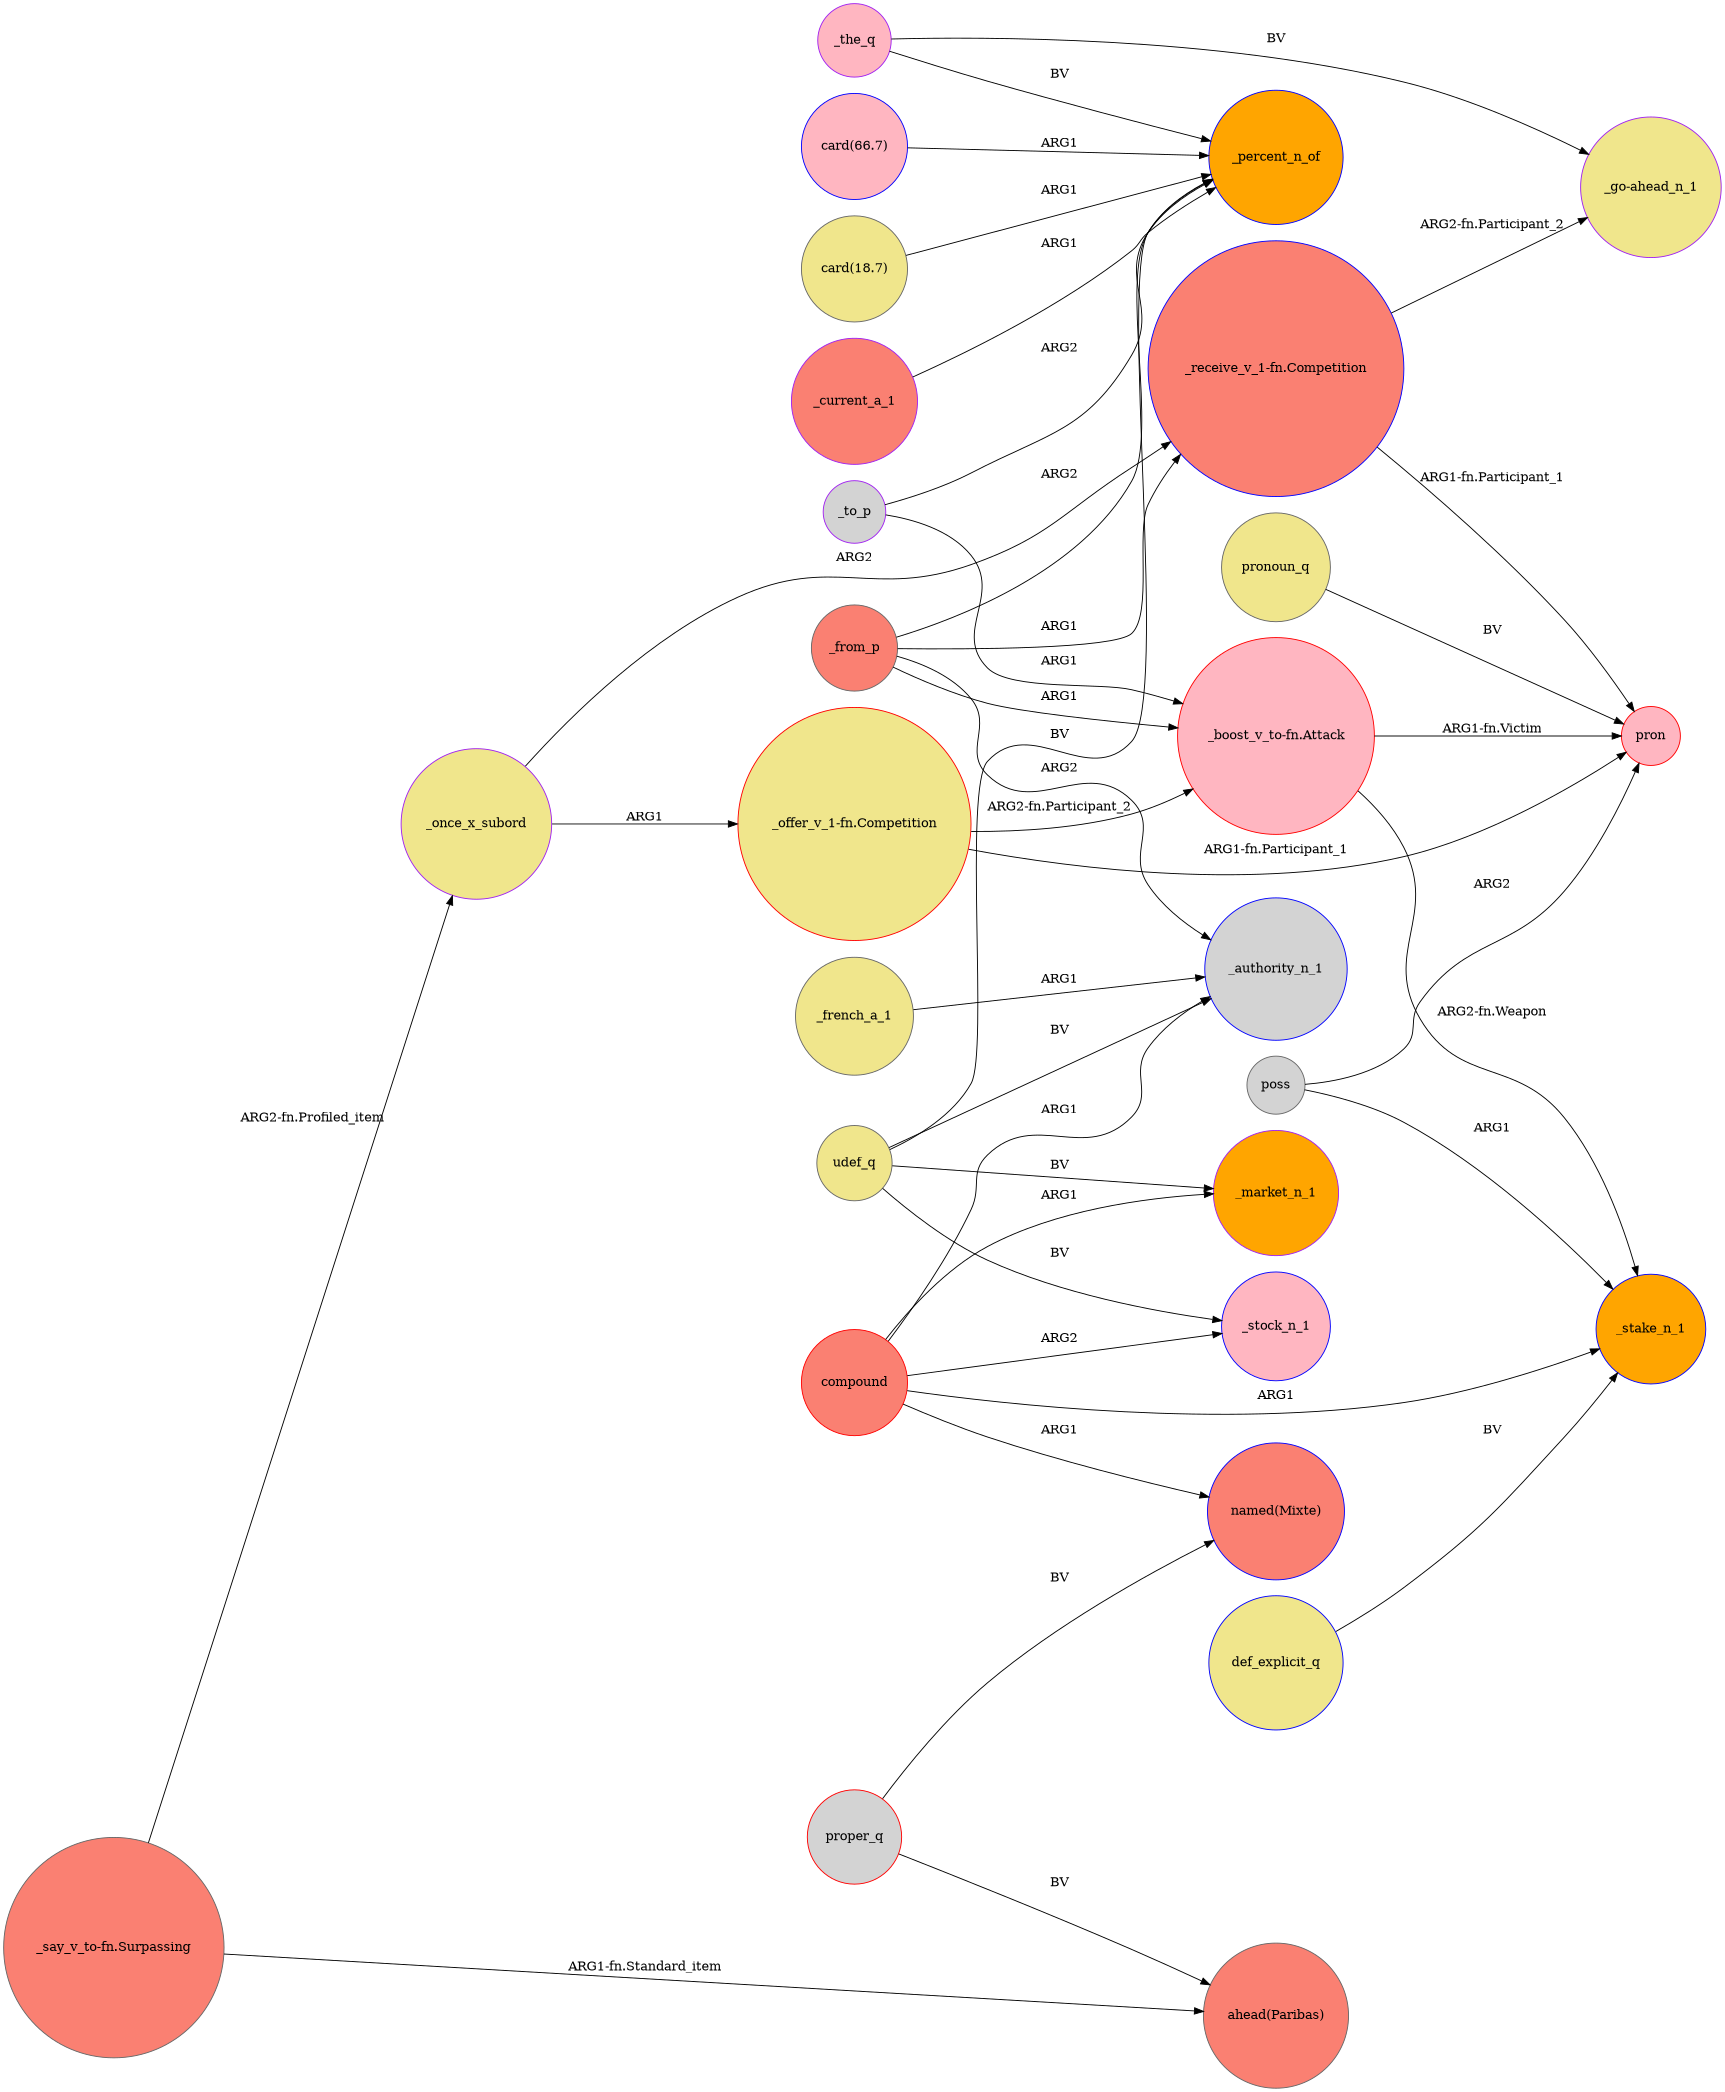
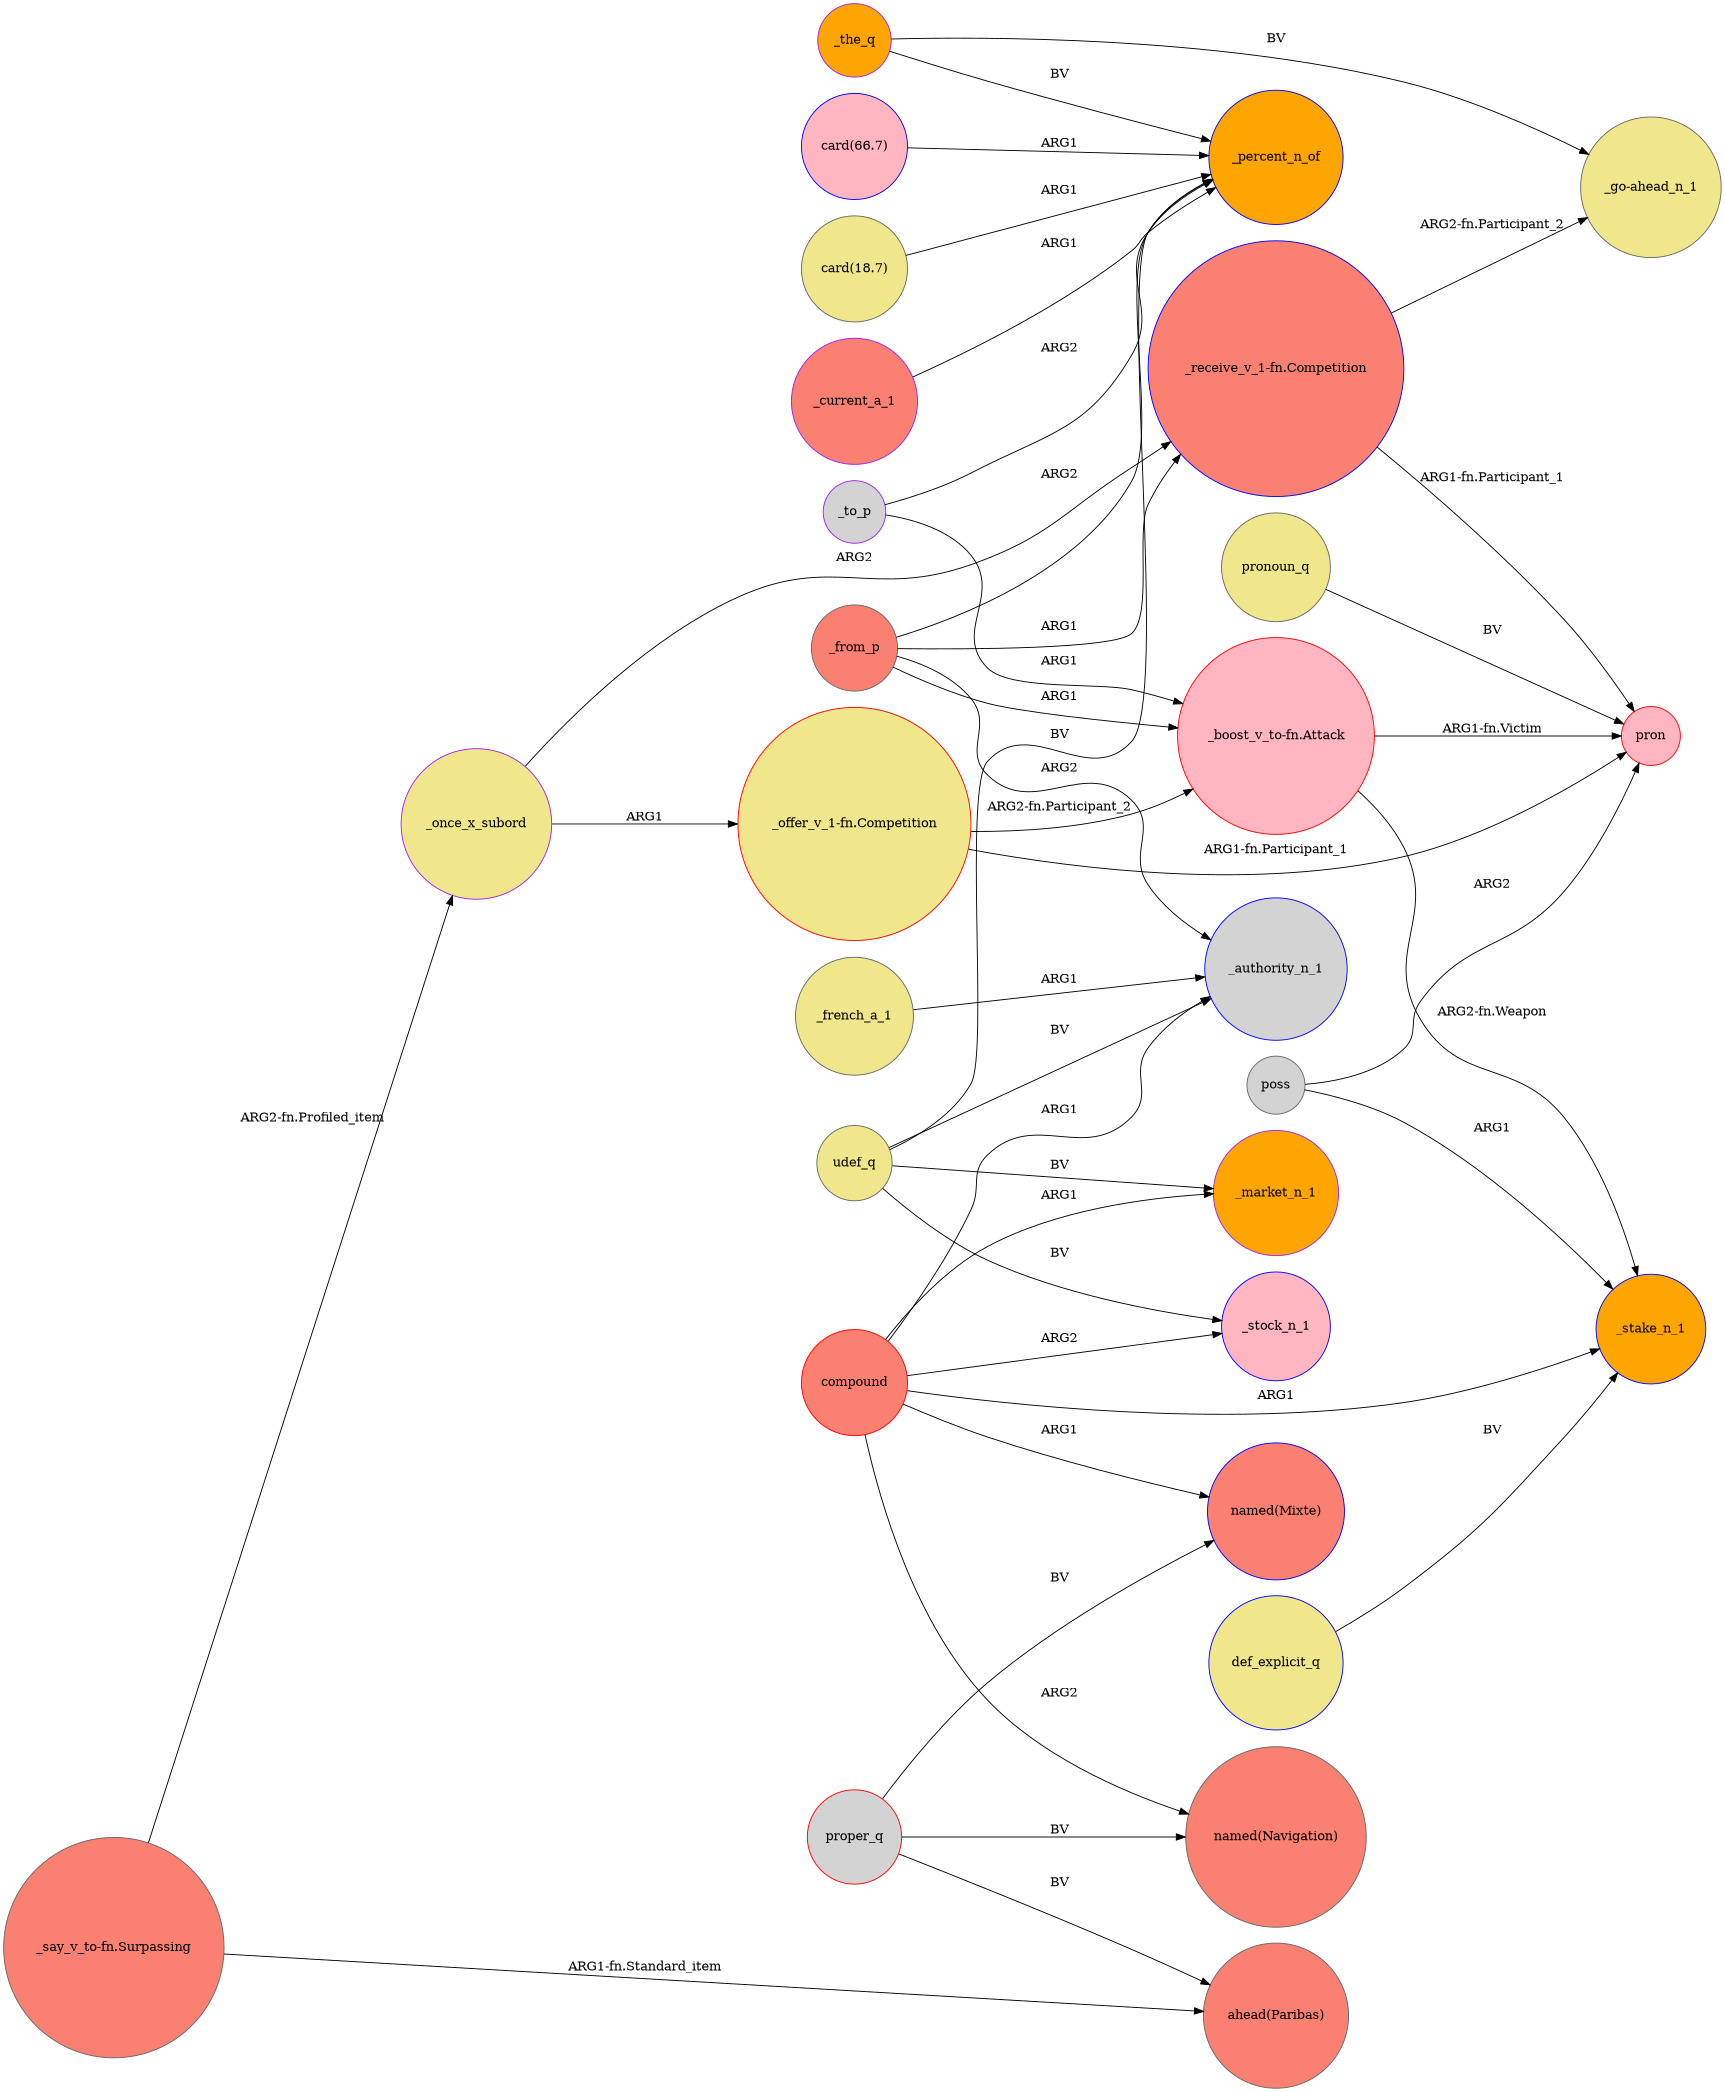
node "_the_q": fillcolor lightpink -> orange
node "_go-ahead_n_1": color purple -> gray40
node "named(Navigation)": added
